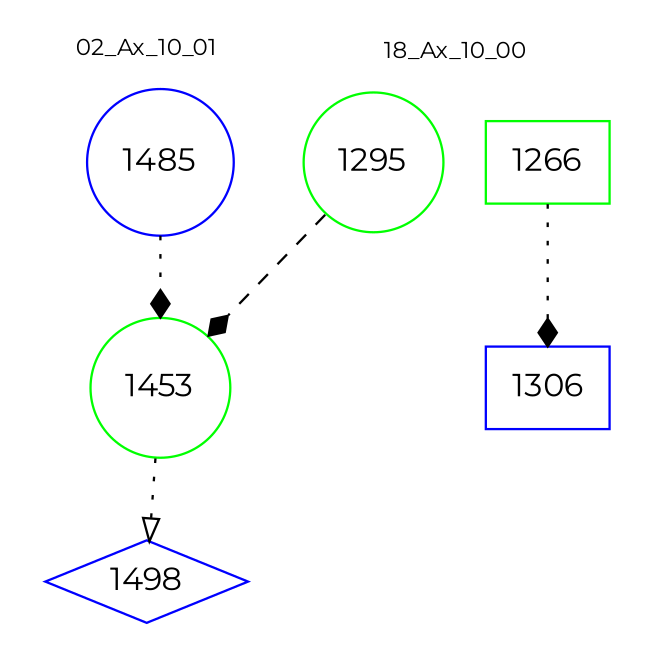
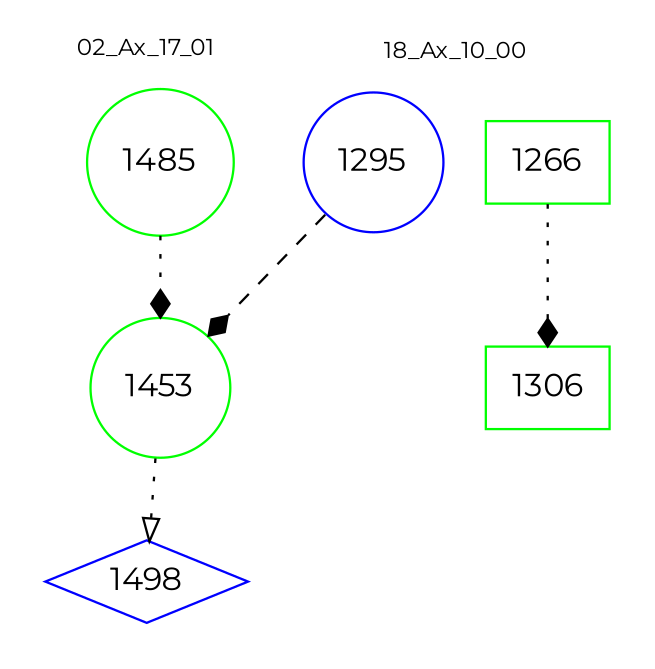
cluster "02_Ax_10_01": label "02_Ax_10_01" -> "02_Ax_17_01"
node "1485": color blue -> green
node "1295": color green -> blue
node "1306": color blue -> green
